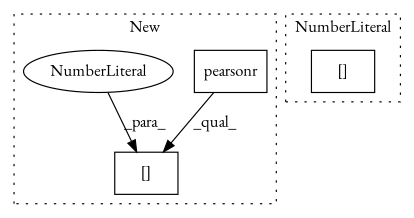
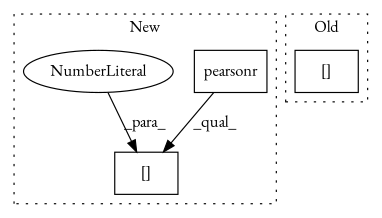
cluster "NumberLiteral": label "NumberLiteral" -> "Old"
